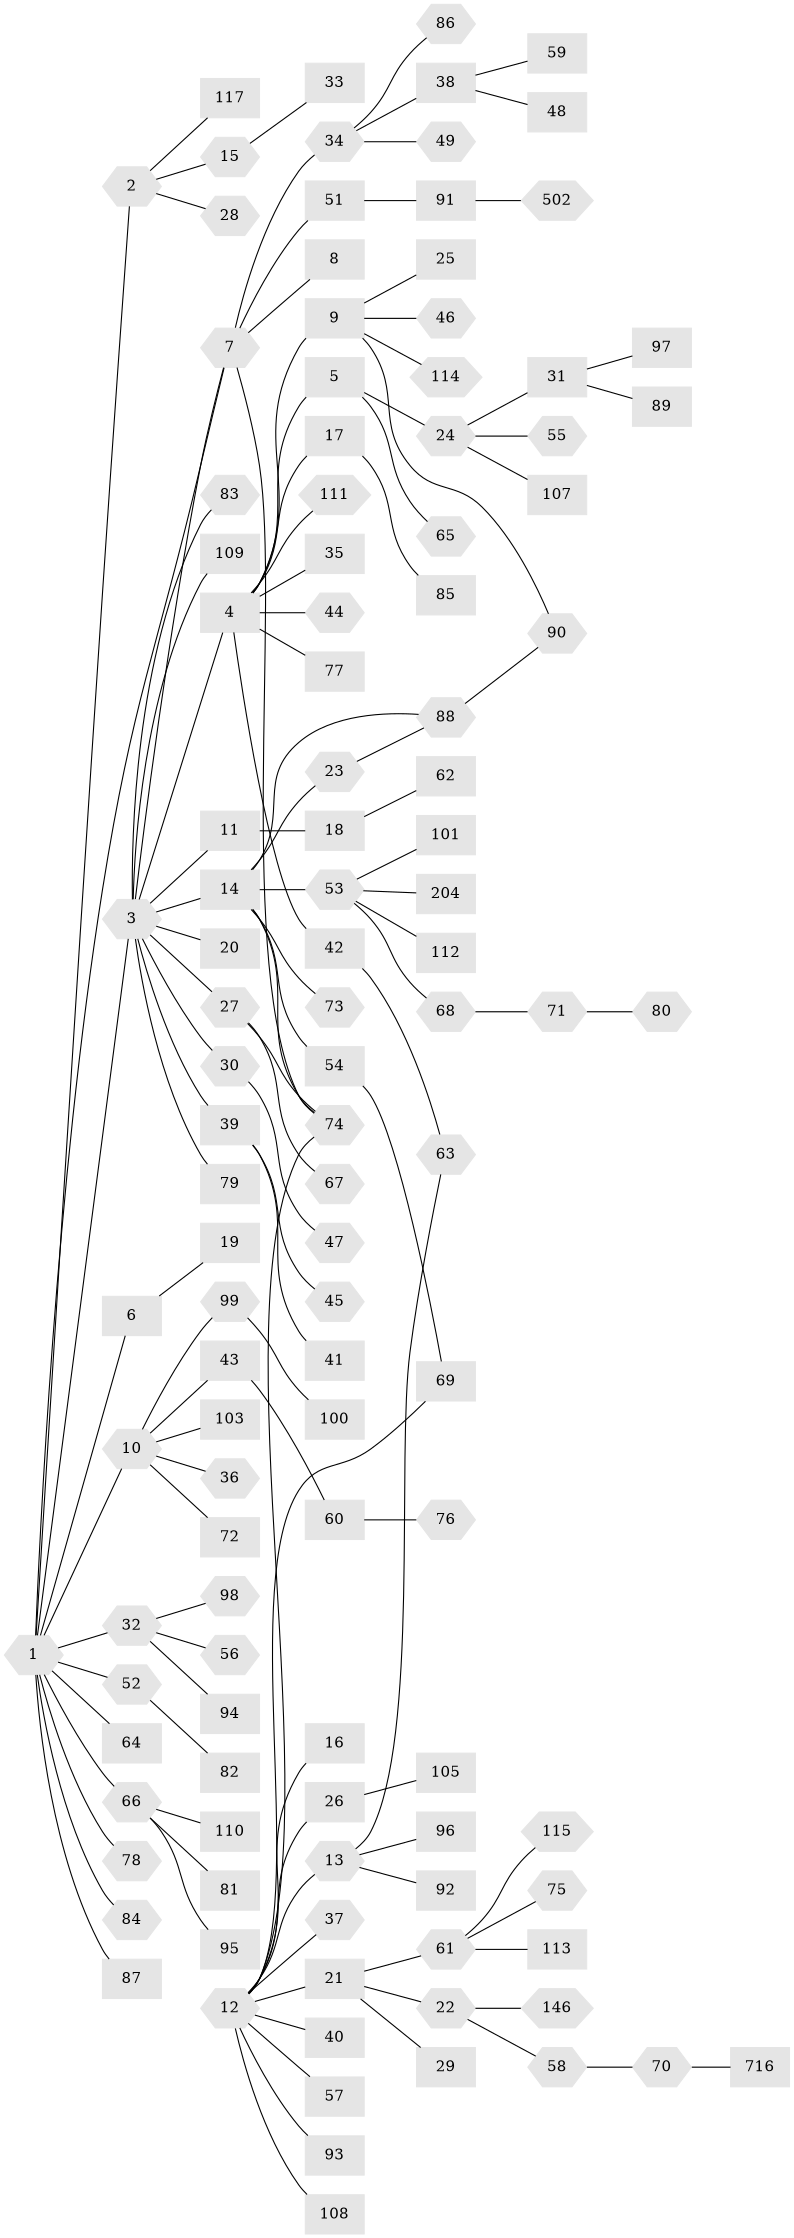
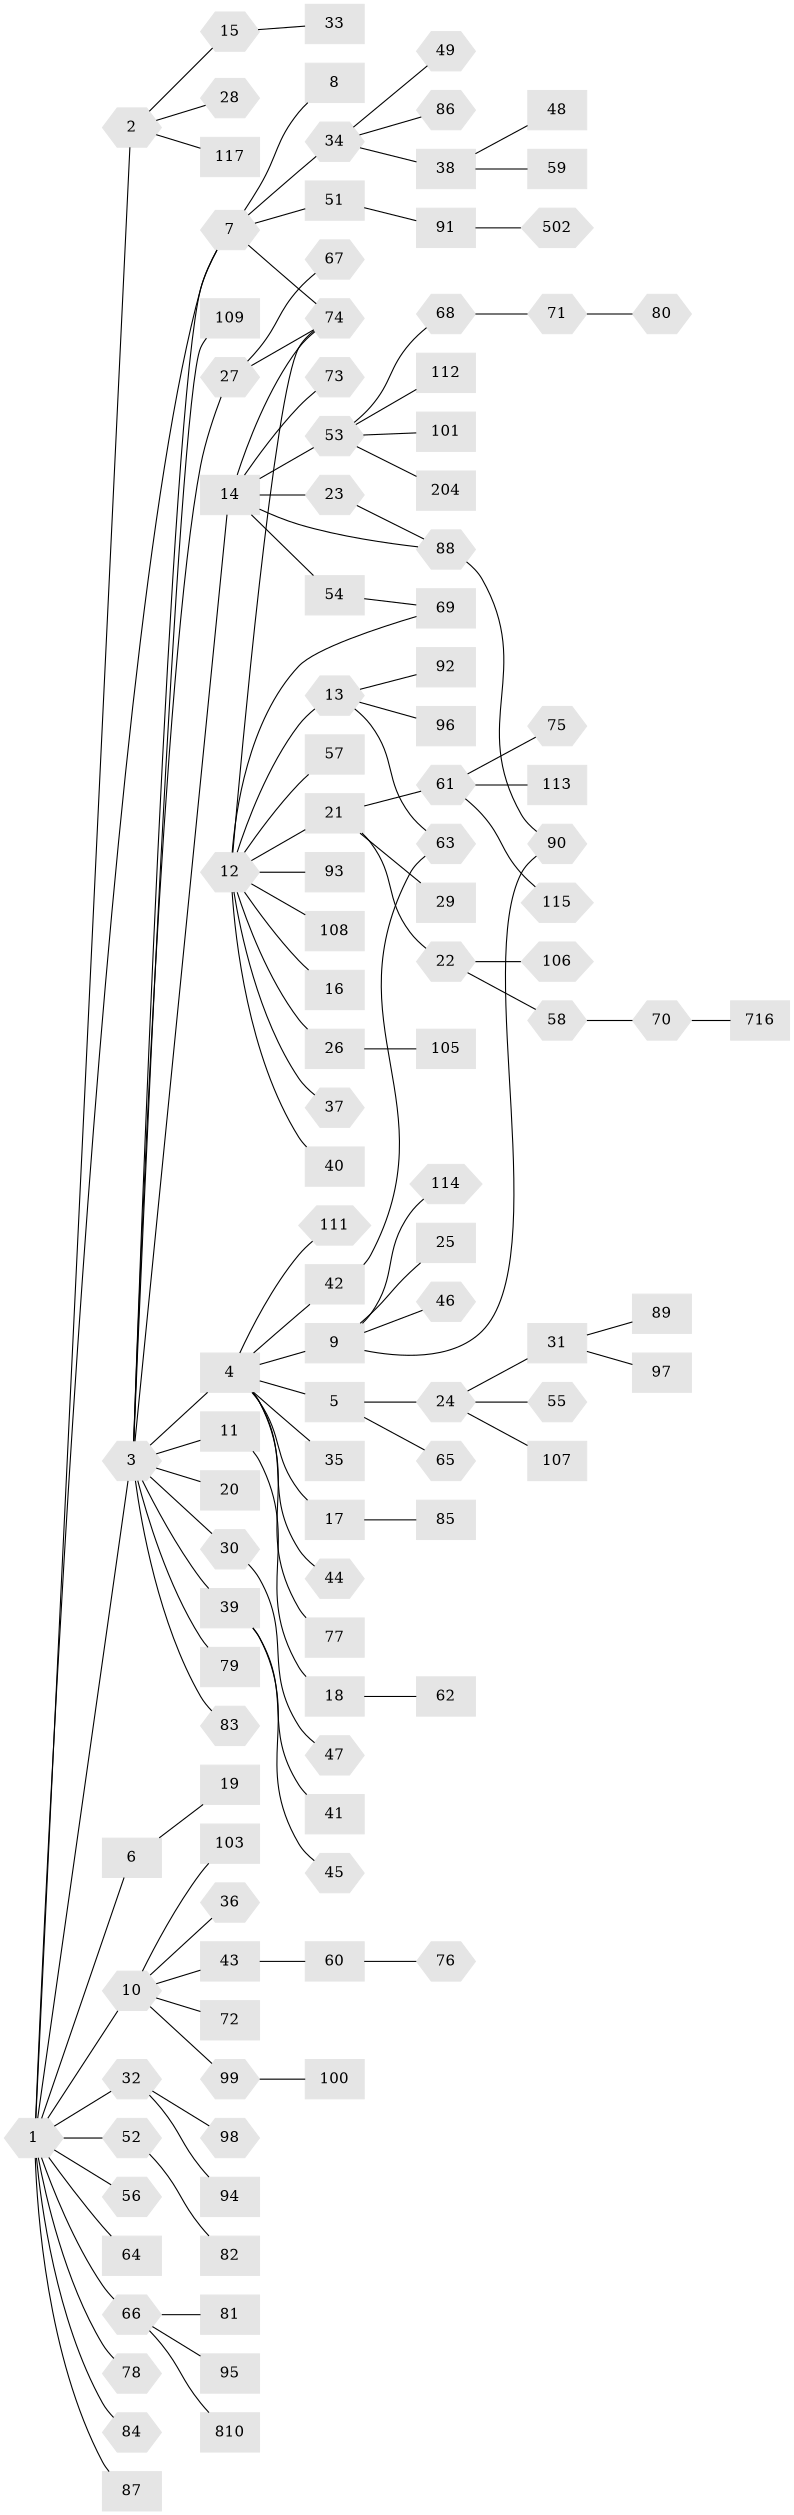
edge "32" -- "56": now "1" -- "56"
node "110": label "110" -> "810"
node "146": label "146" -> "106"
